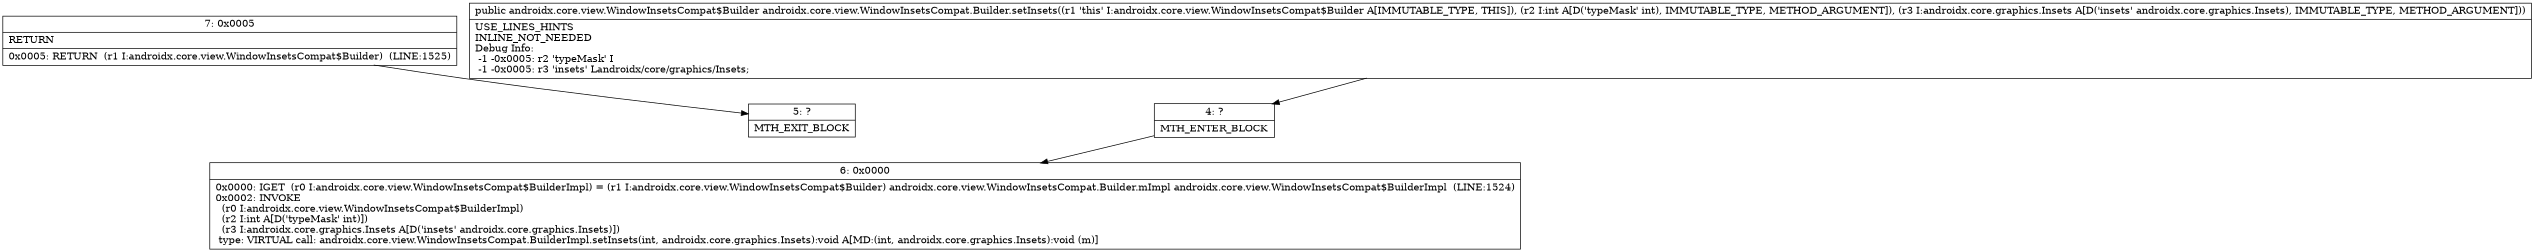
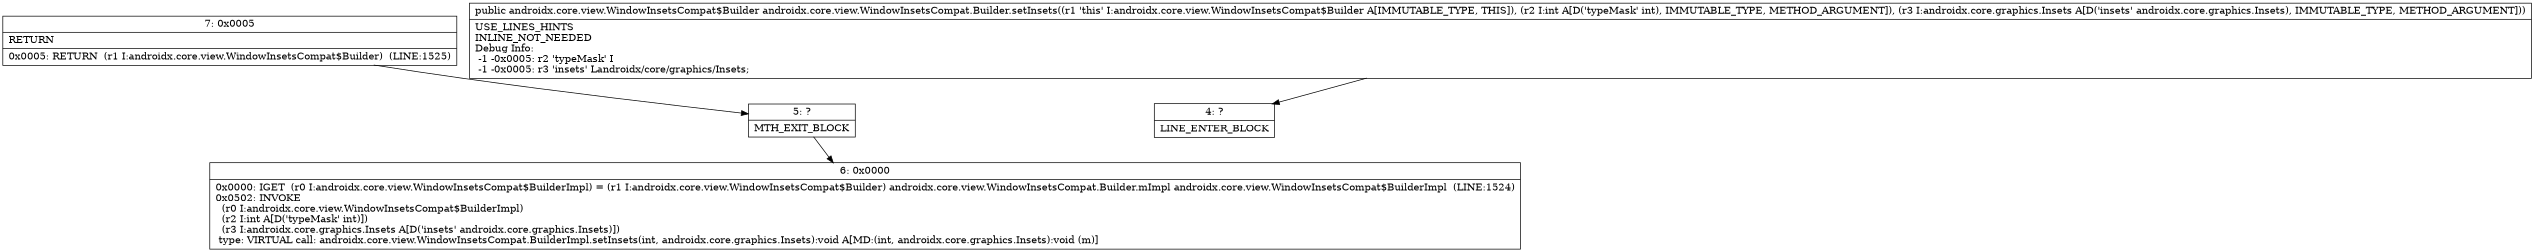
node "4: ?": text "MTH_ENTER_BLOCK" -> "LINE_ENTER_BLOCK"
edge "4: ?" -> "6: 0x0000": now "5: ?" -> "6: 0x0000"
node "6: 0x0000": text "0x0002: INVOKE" -> "0x0502: INVOKE"
